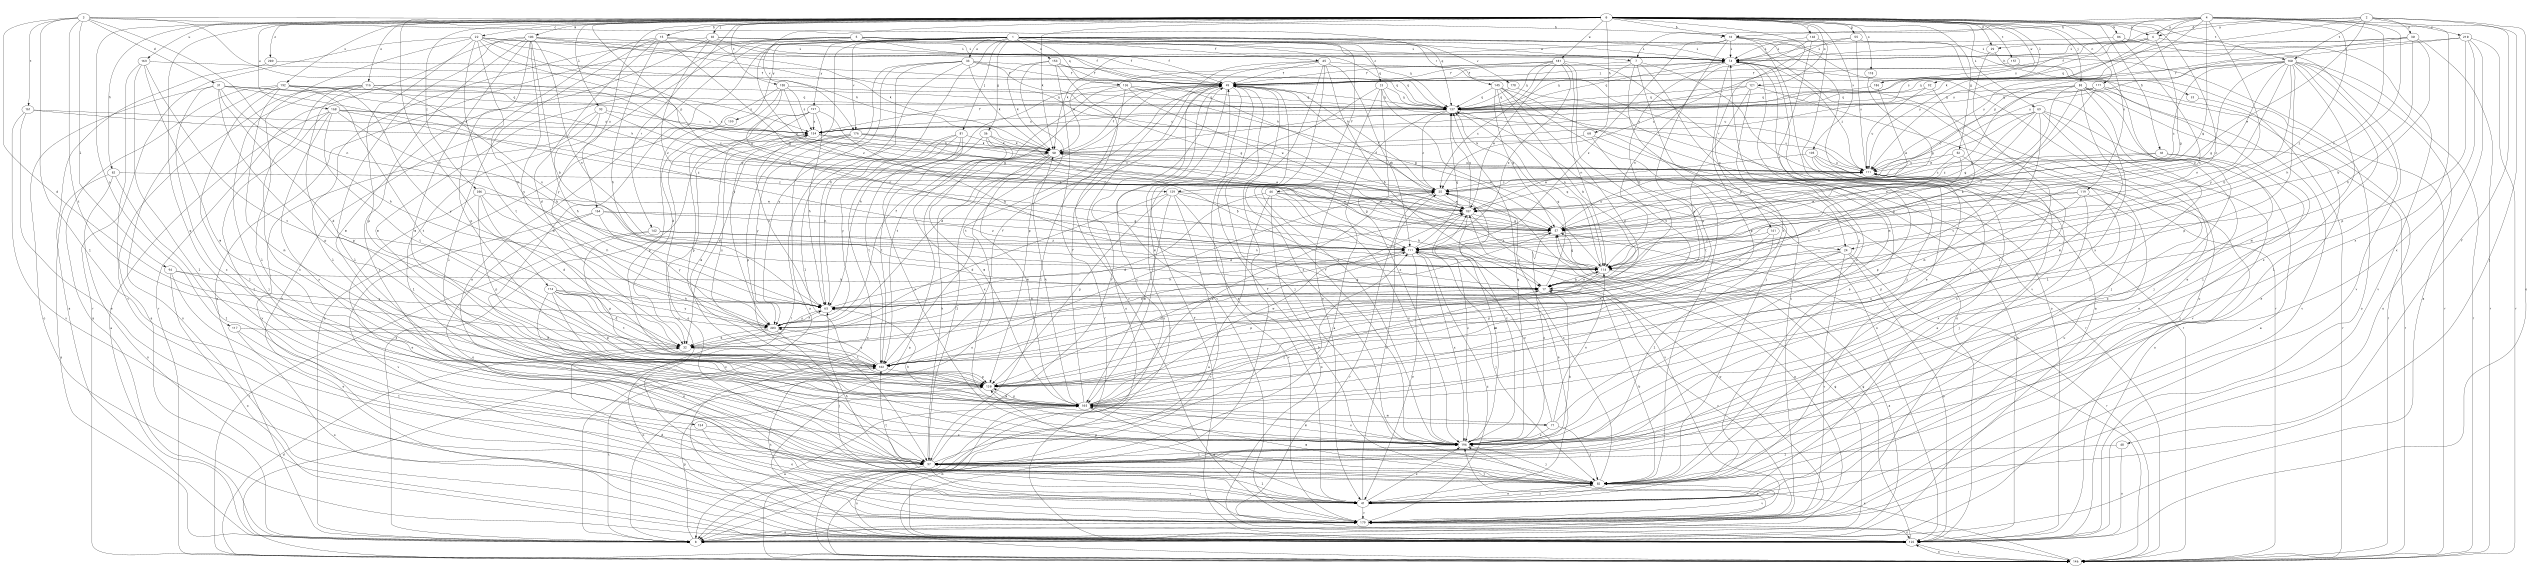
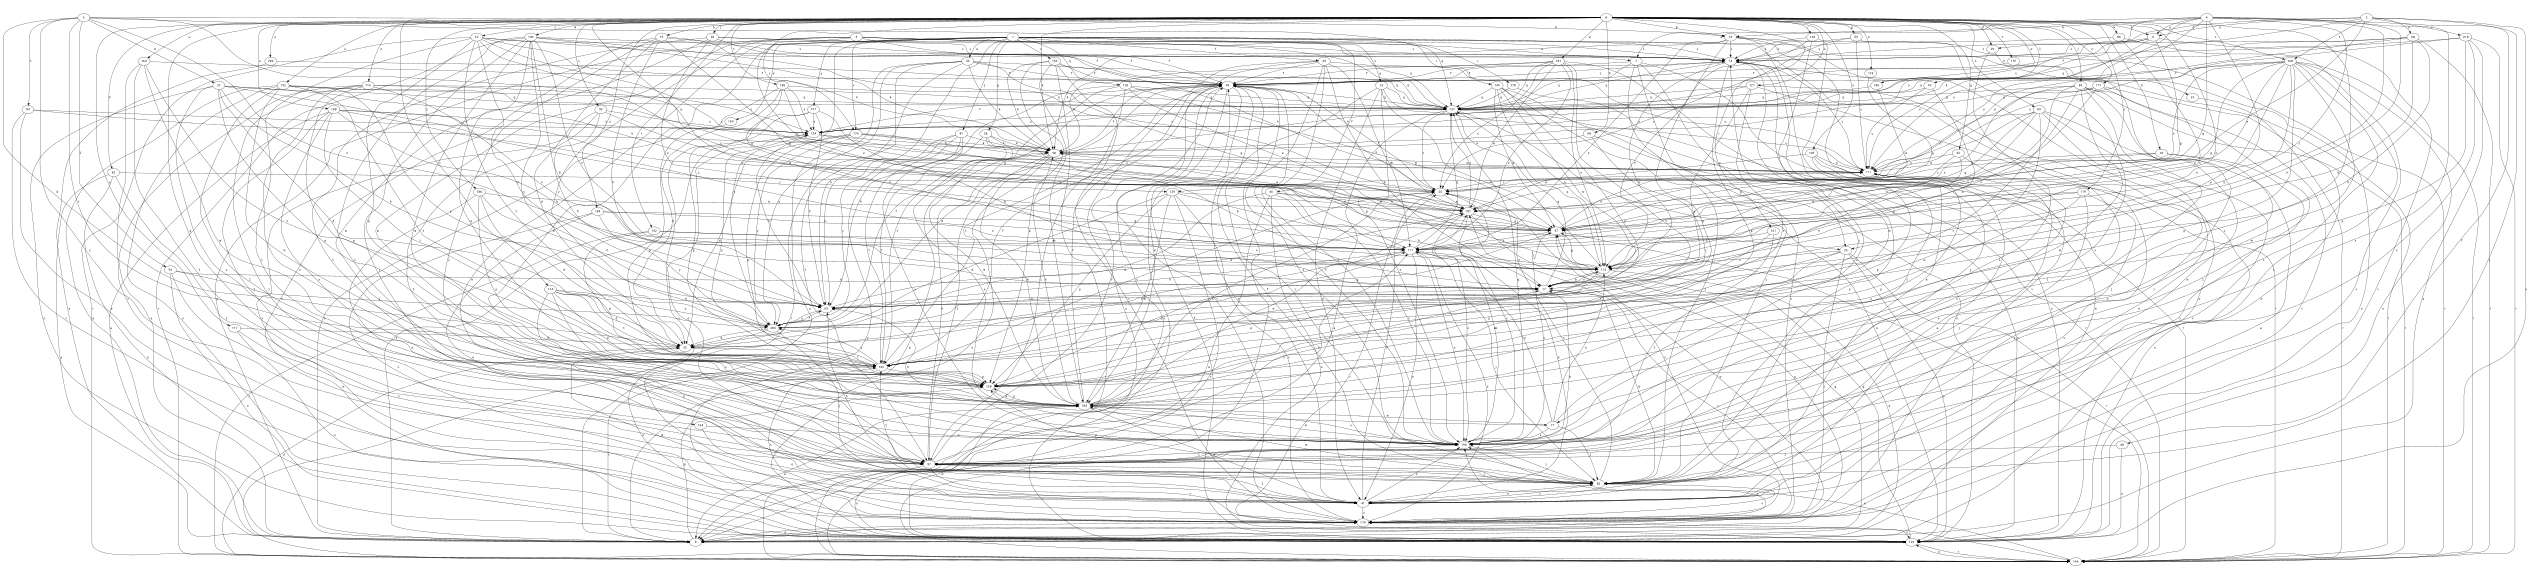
edge "0" -> "71": added, label "i"
edge "197" -> "105": now "153" -> "105"
